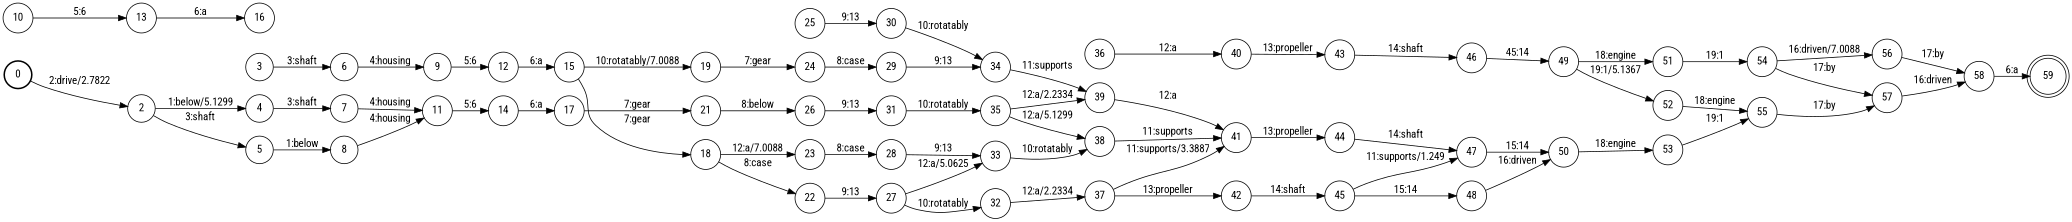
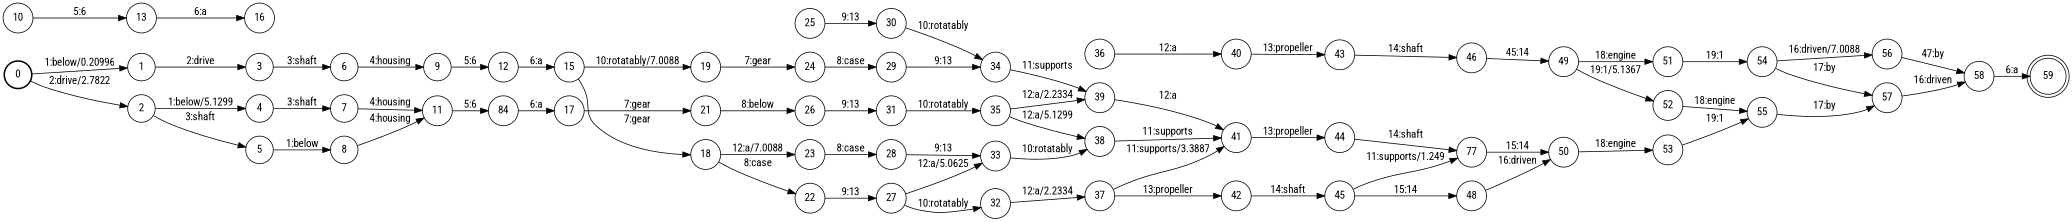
edge "56" -> "58": label "17:by" -> "47:by"
node "1": added
node "14": label "14" -> "84"
node "47": label "47" -> "77"
